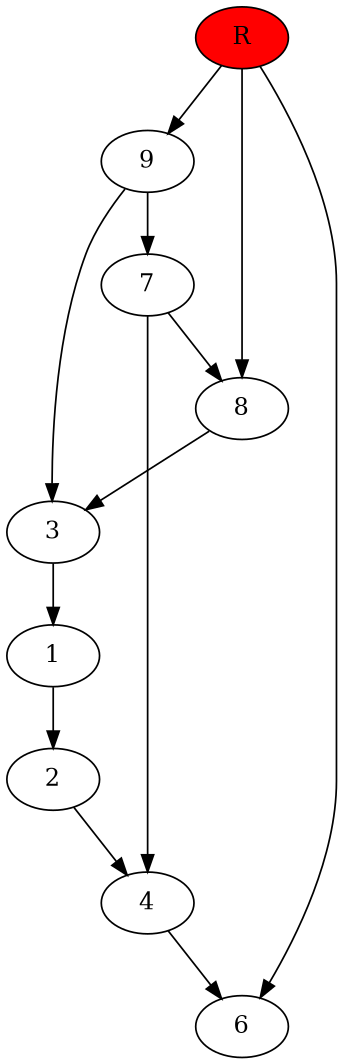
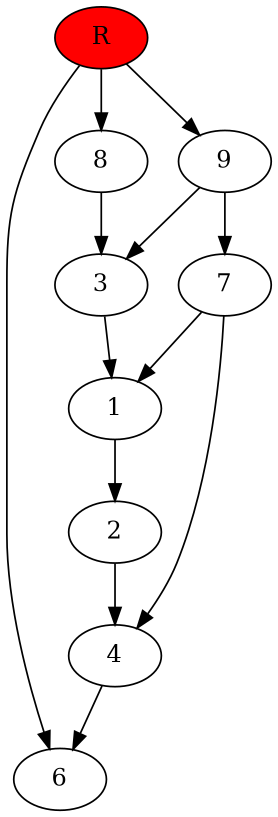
edge "7" -> "8": now "7" -> "1"
